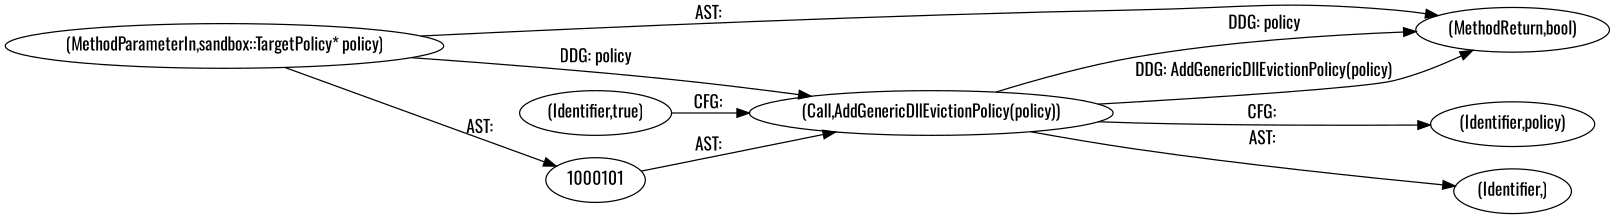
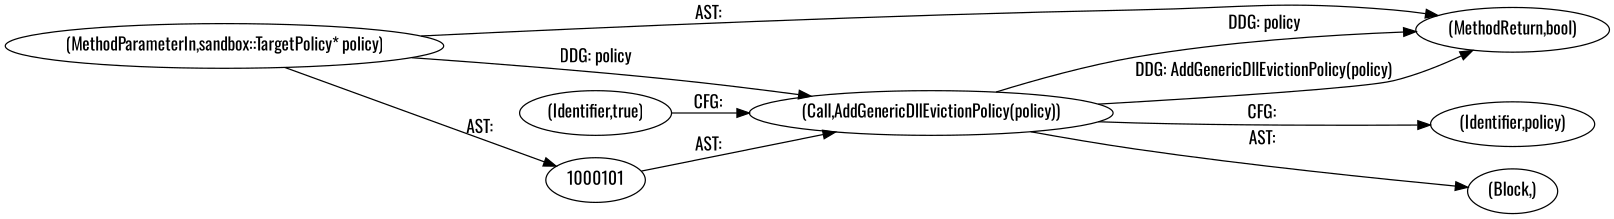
node "(Identifier,)": label "(Identifier,)" -> "(Block,)"
